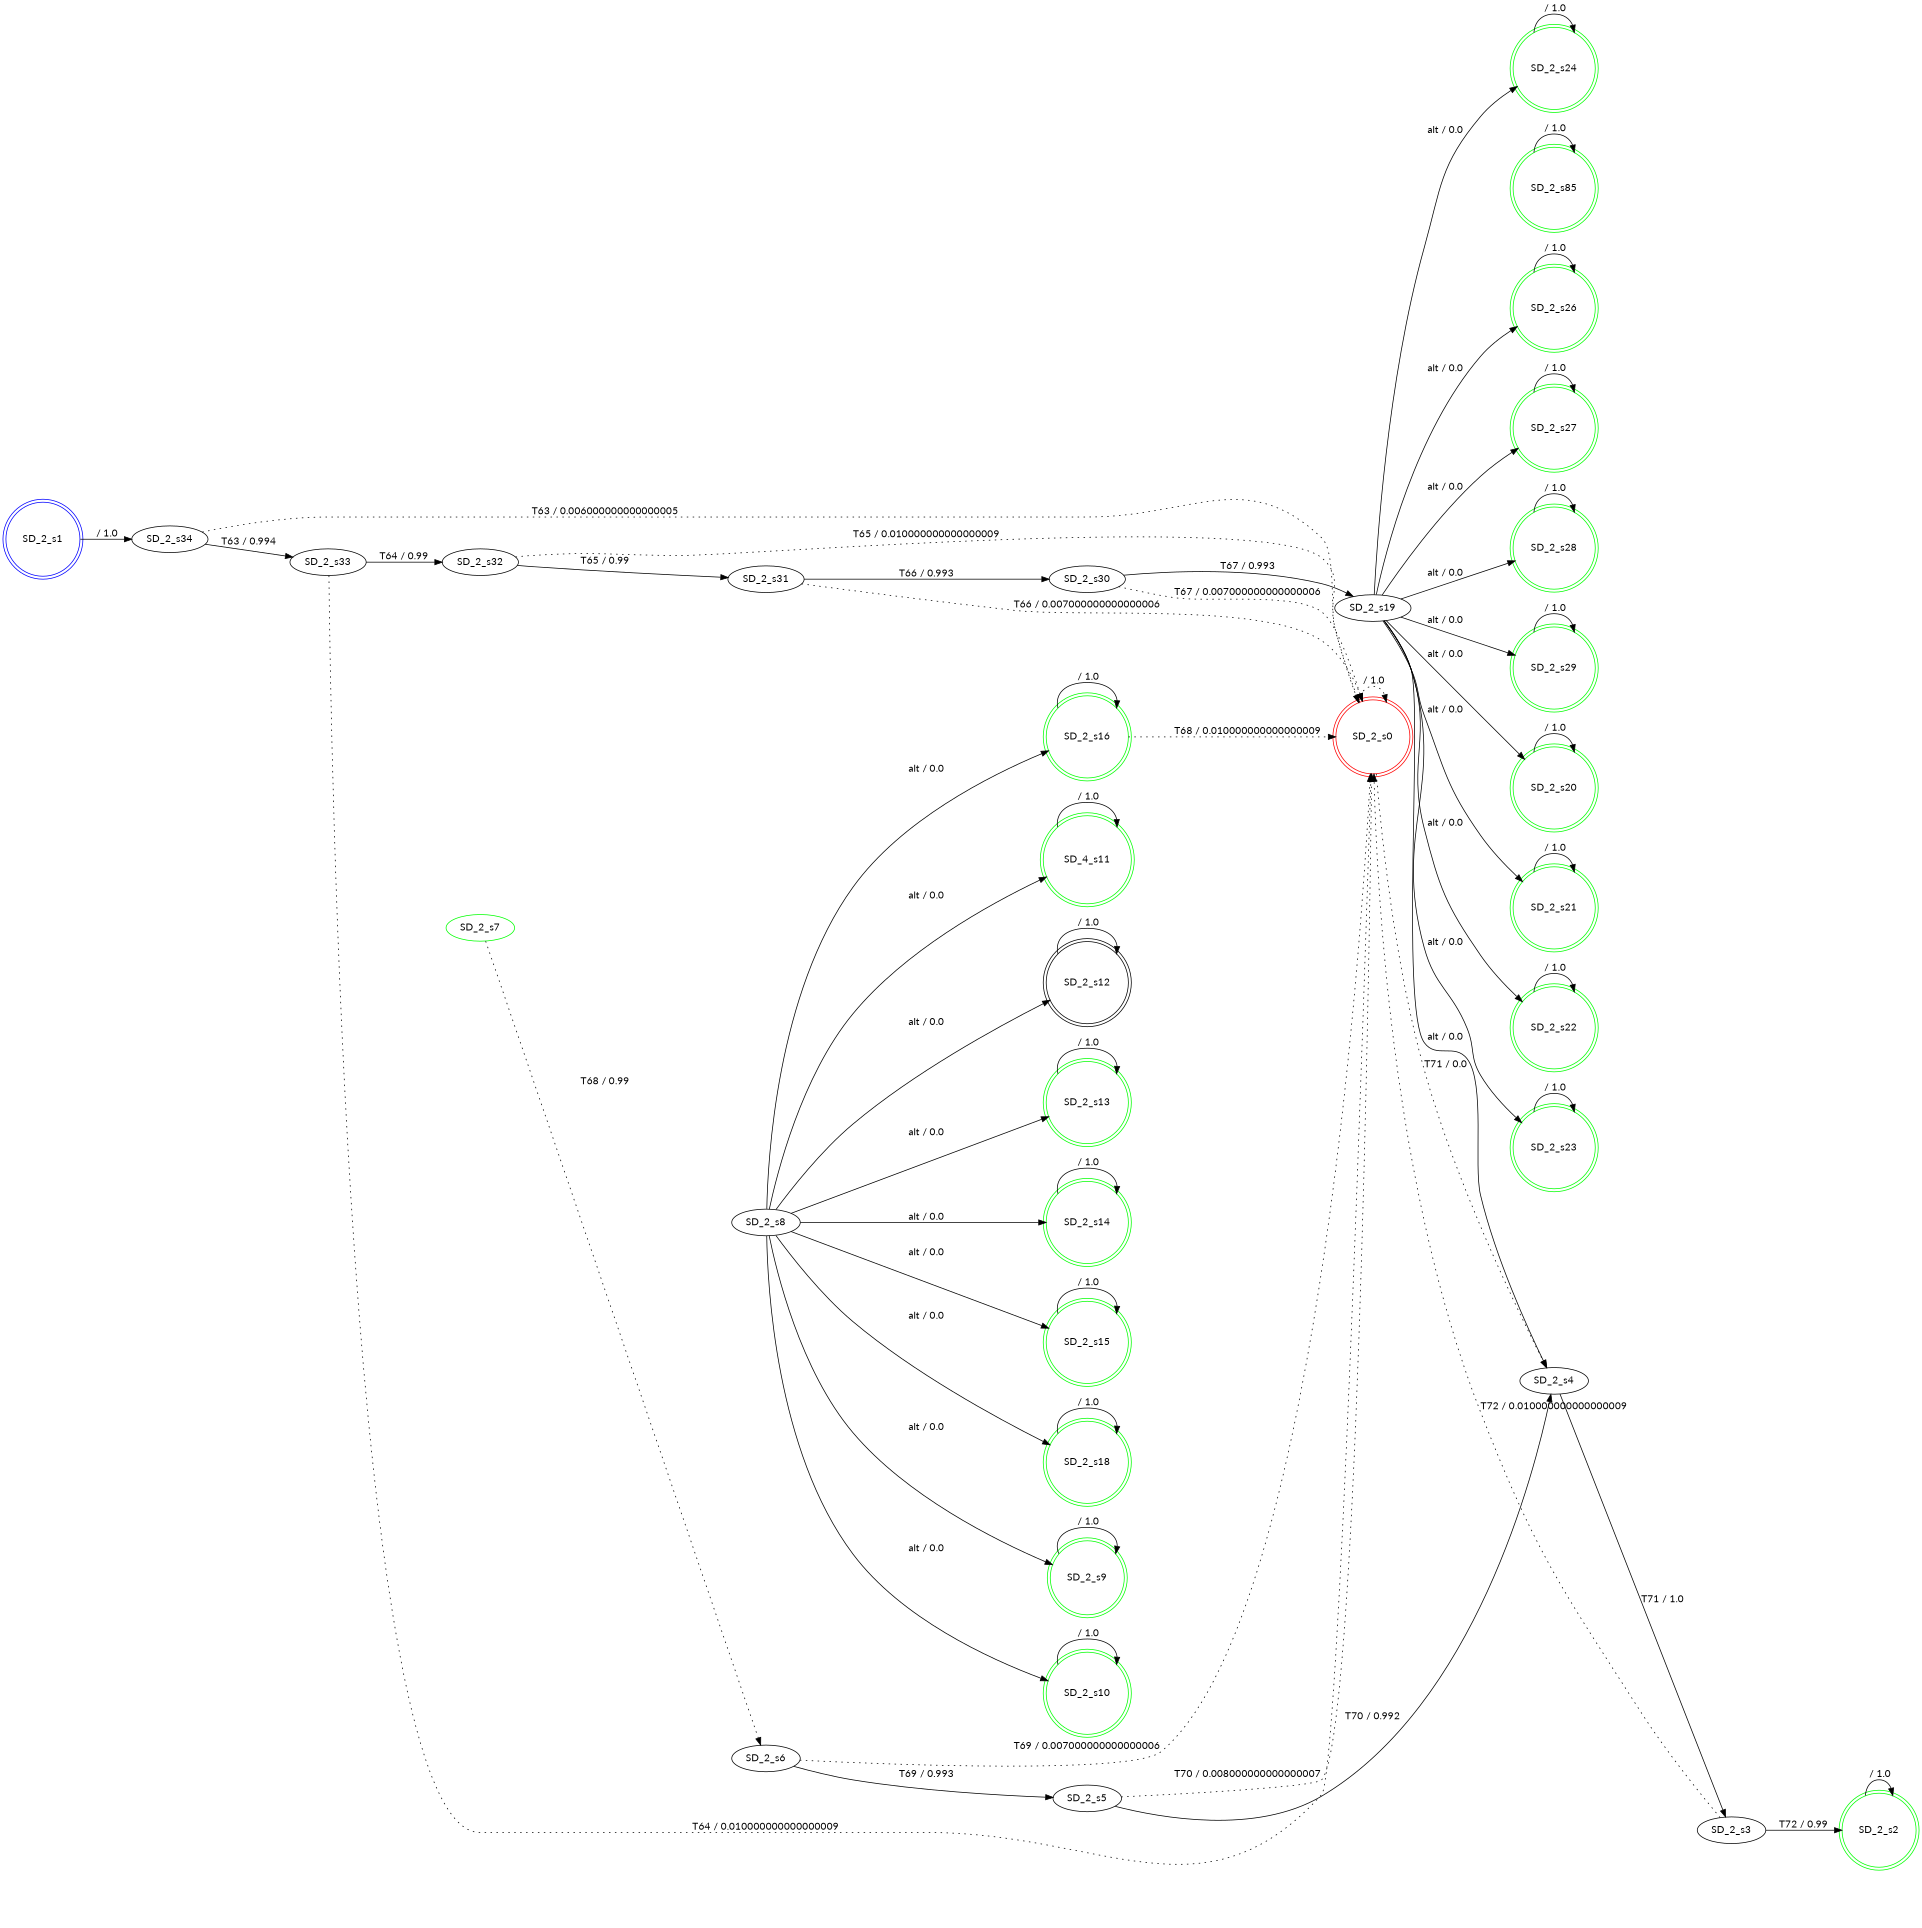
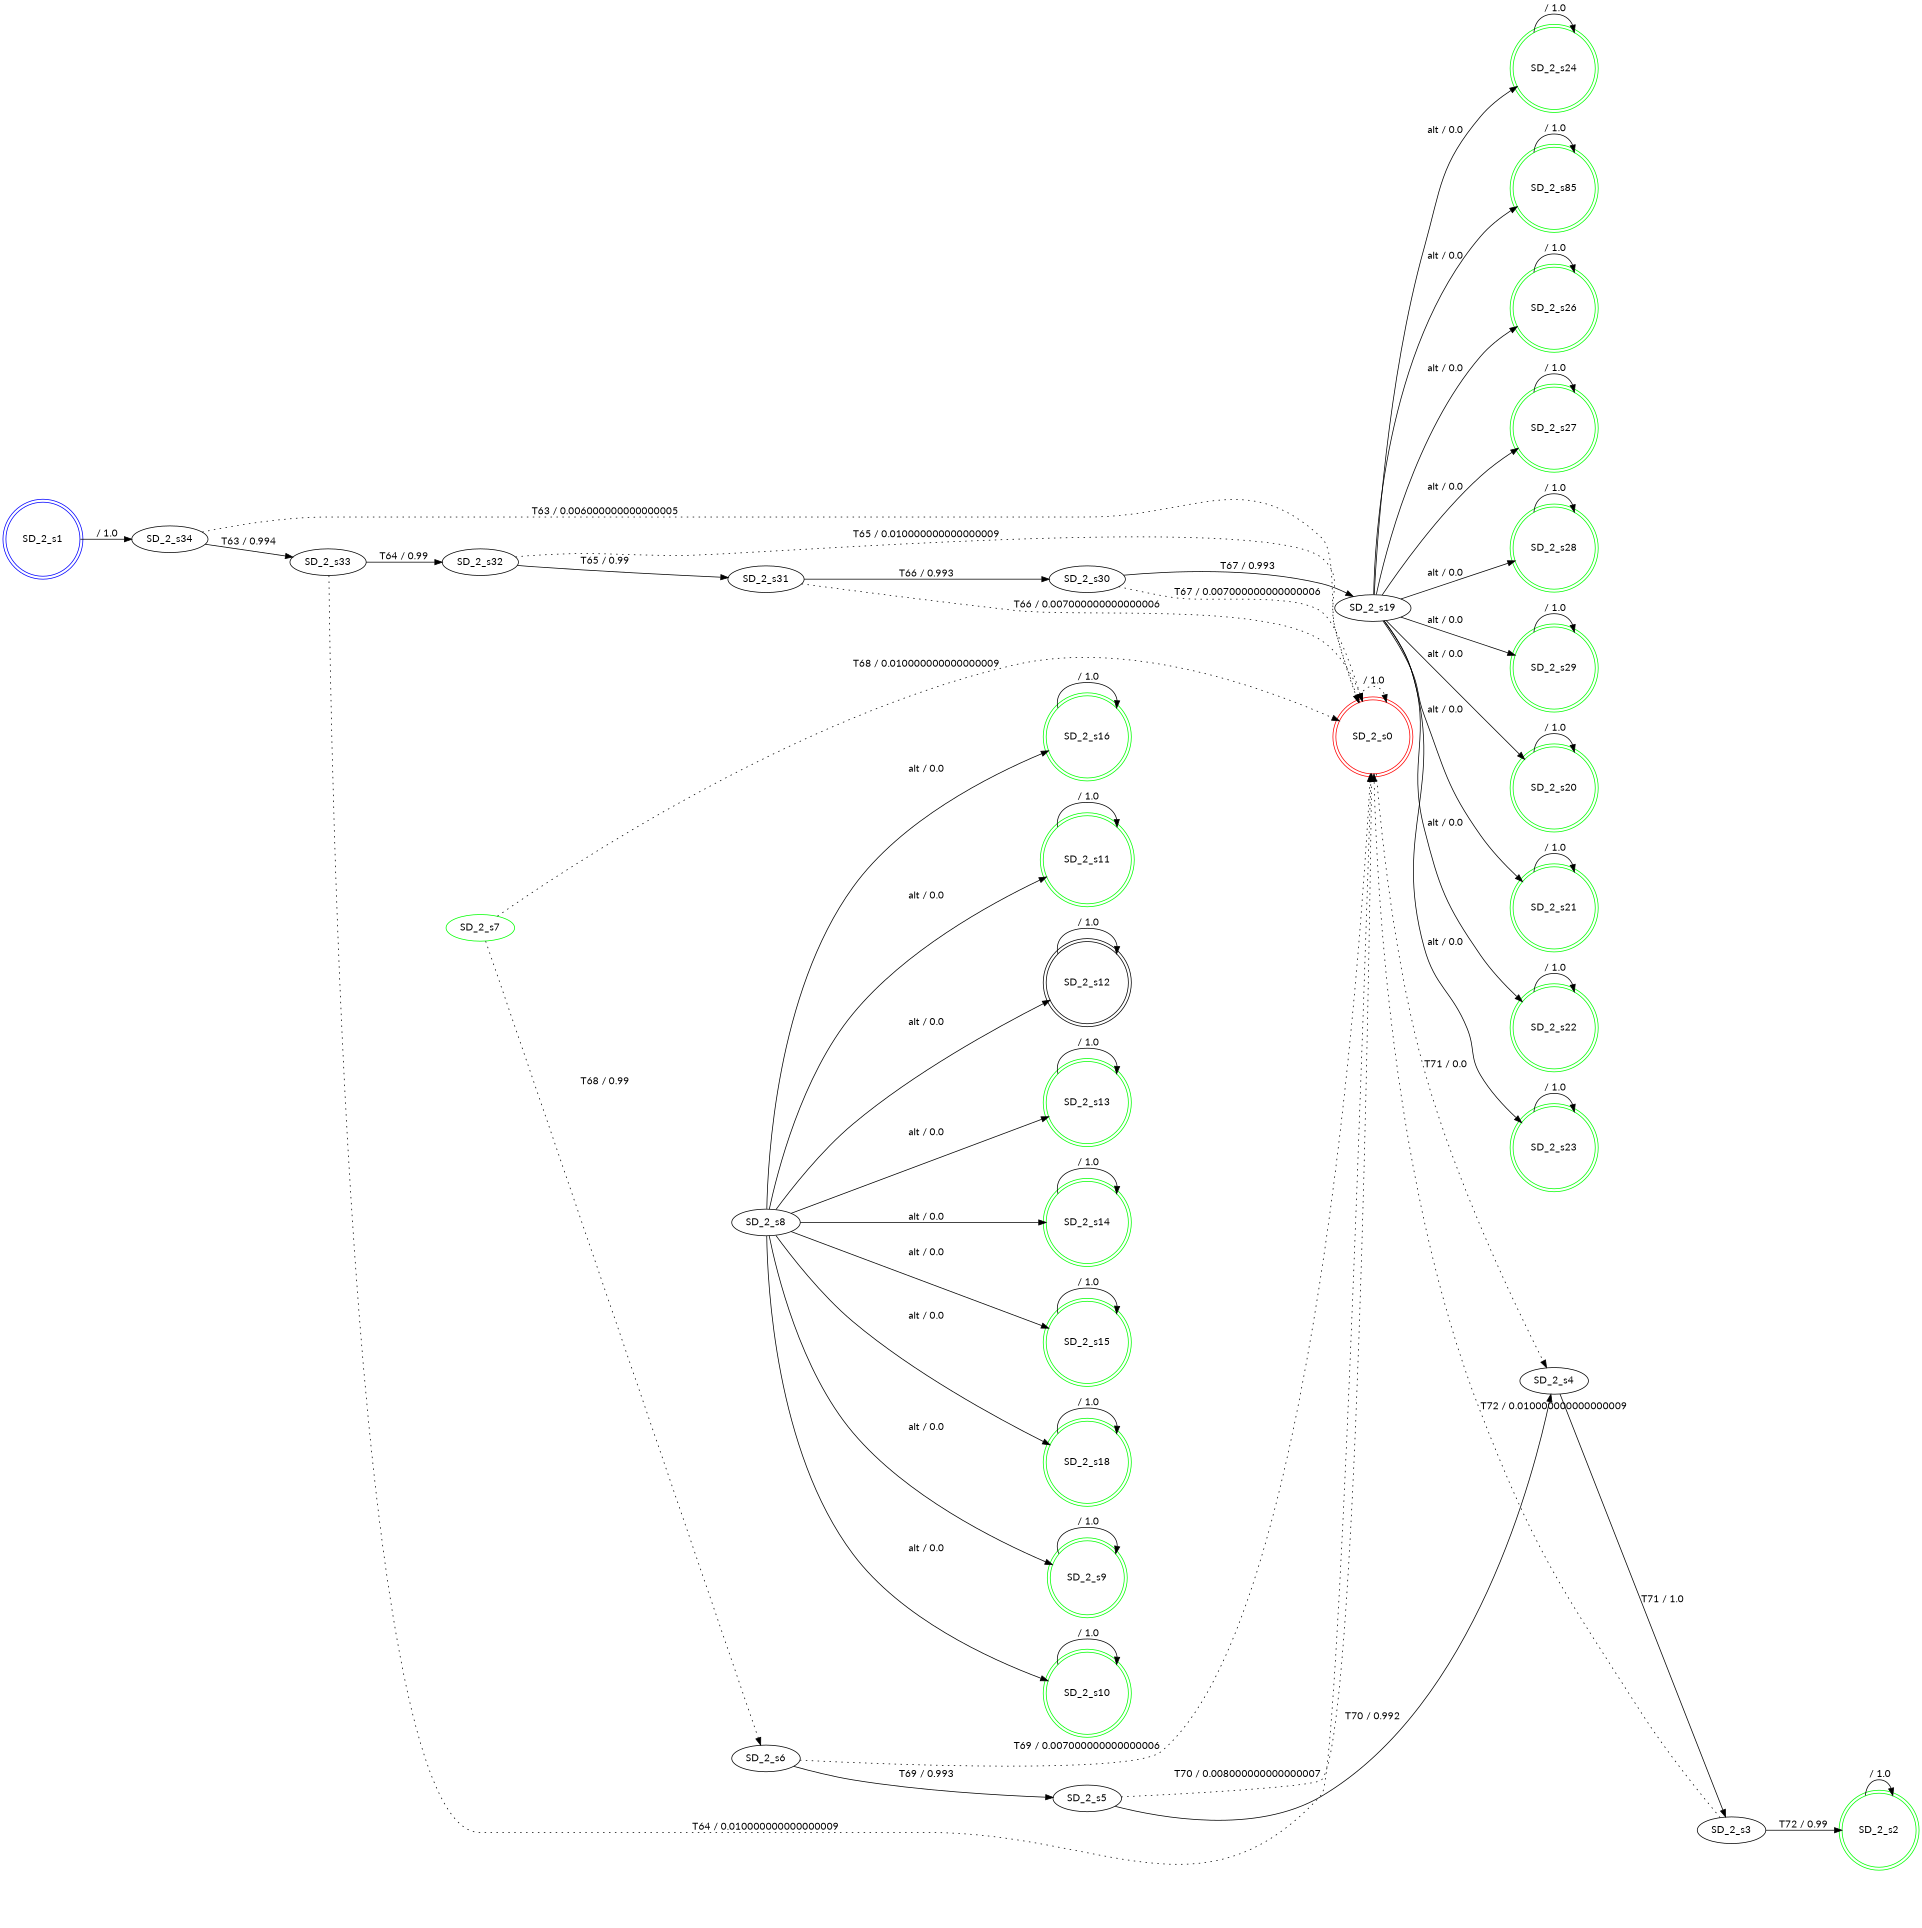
edge "SD_2_s16" -> "SD_2_s0": now "SD_2_s7" -> "SD_2_s0"
node "SD_4_s11": label "SD_4_s11" -> "SD_2_s11"
edge "SD_2_s19" -> "SD_2_s4": now "SD_2_s19" -> "SD_2_s85"
